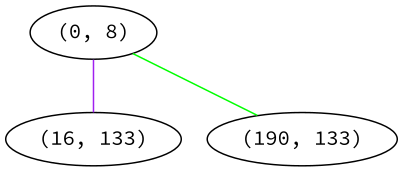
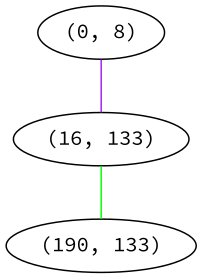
edge "(0, 8)" -- "(190, 133)": now "(16, 133)" -- "(190, 133)"
